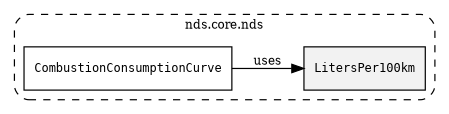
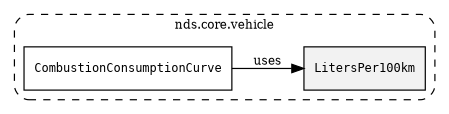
cluster "nds.core.nds": label "nds.core.nds" -> "nds.core.vehicle"
